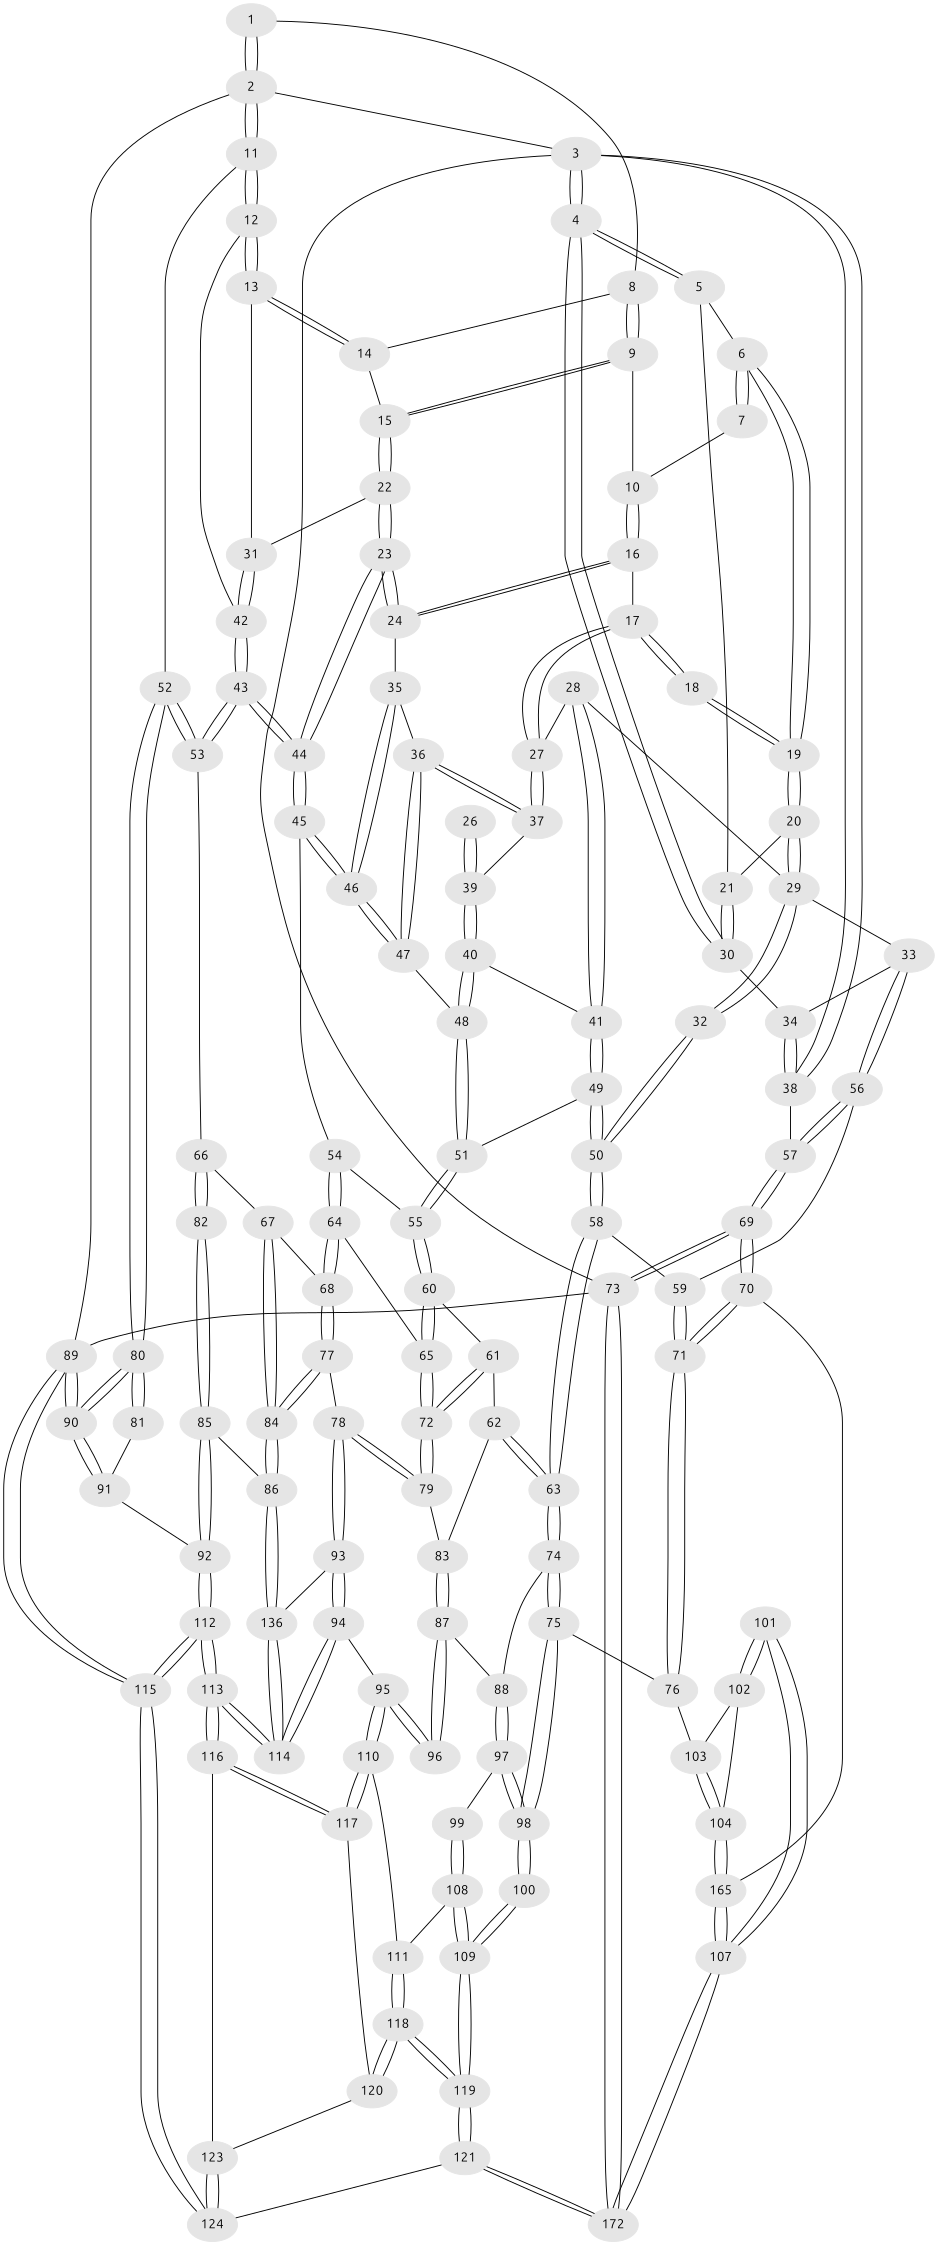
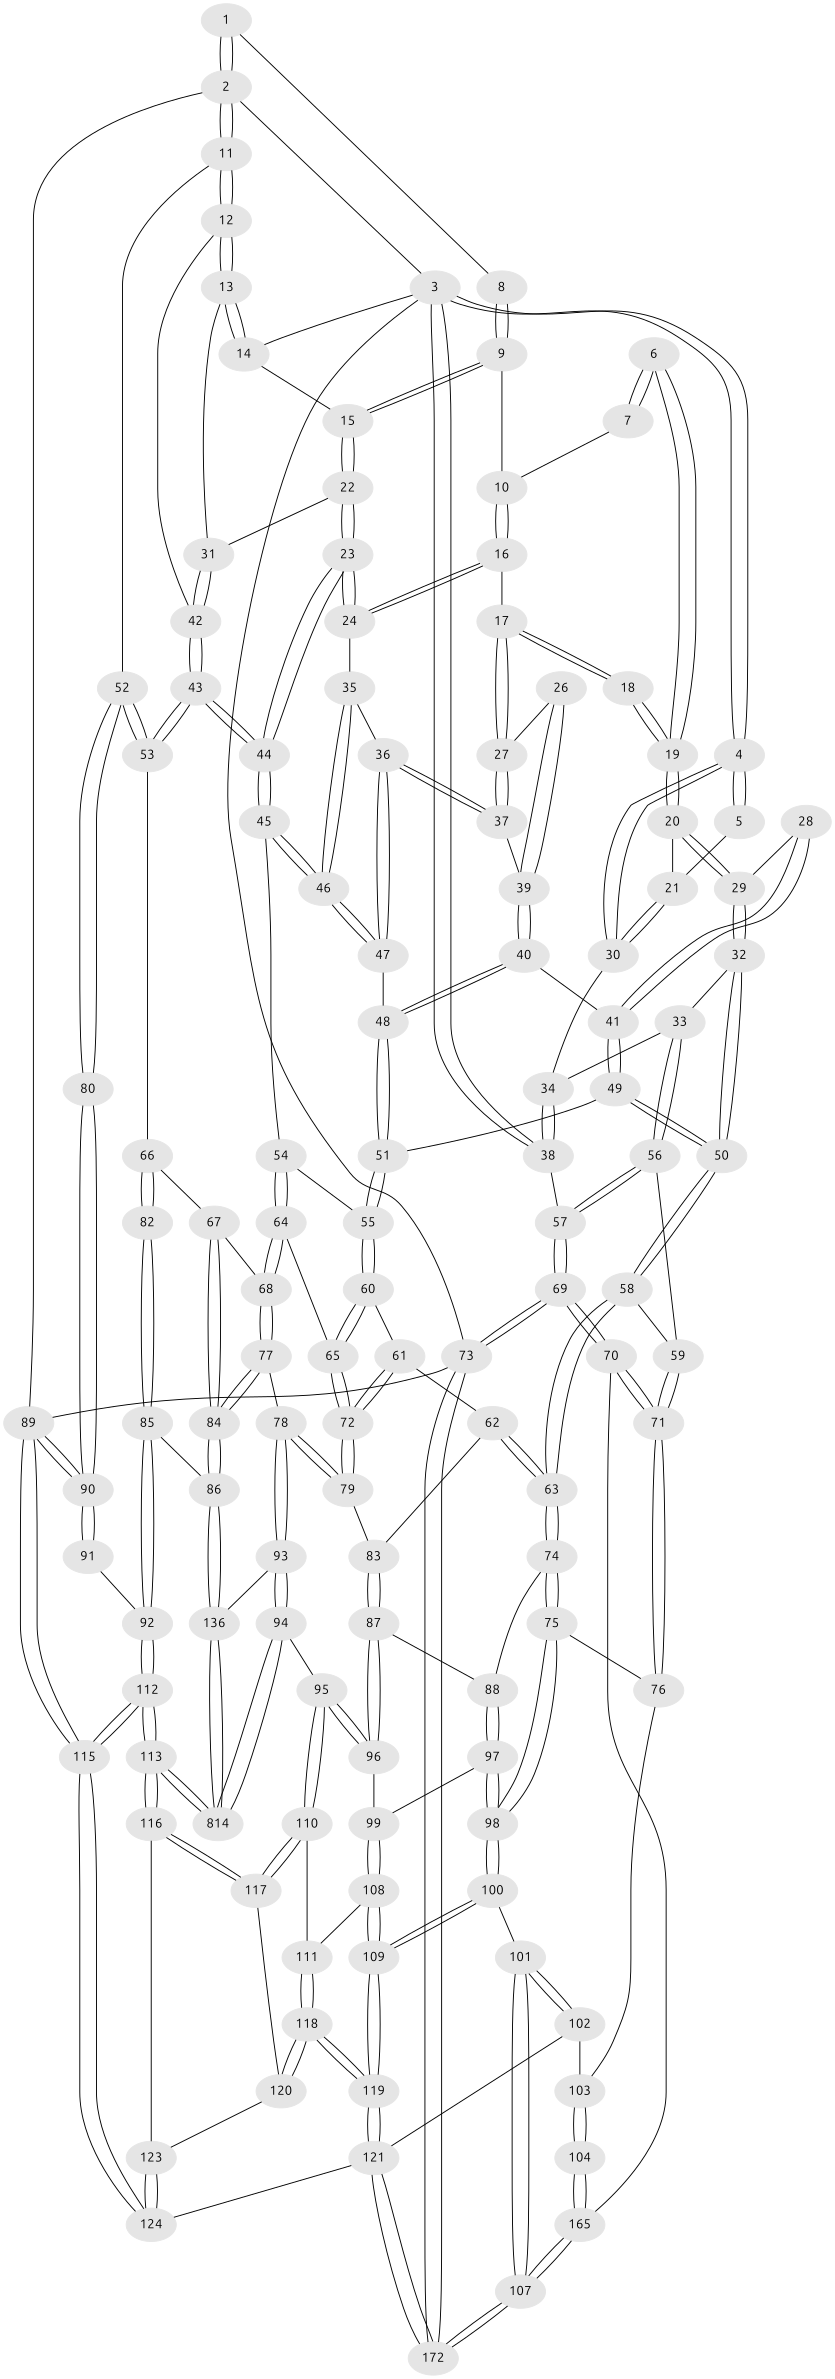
edge "8" -- "14": now "3" -- "14"
edge "5" -- "6": removed
edge "28" -- "27": now "26" -- "27"
edge "29" -- "33": now "32" -- "33"
node "81": removed
node "114": label "114" -> "814"
edge "102" -- "104": now "102" -- "121"
edge "96" -- "99": added
edge "100" -- "101": added
